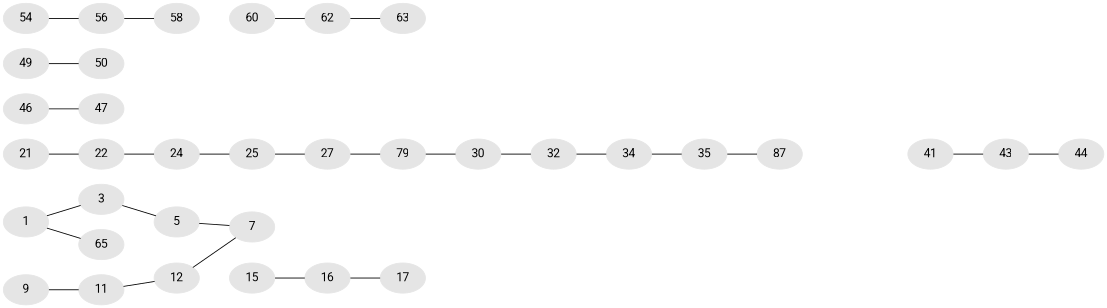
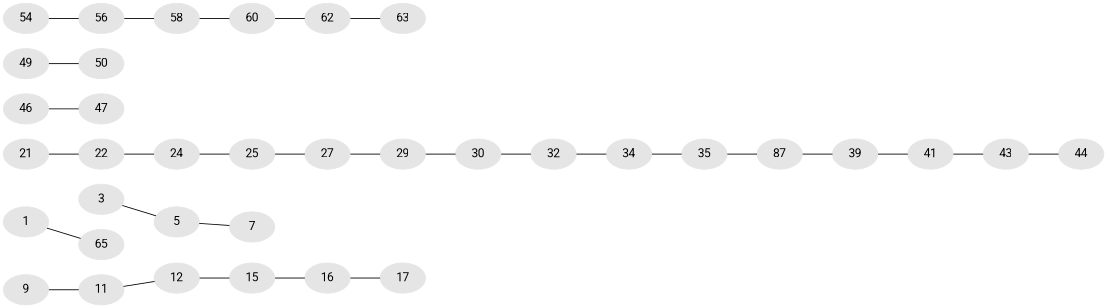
edge "58" -- "60": added
node "79": label "79" -> "29"
node "39": added
edge "3" -- "1": removed
edge "7" -- "12": now "15" -- "12"
